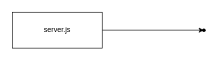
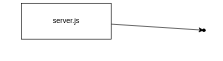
node "server.js": moved (57, 30) -> (66, 21)
